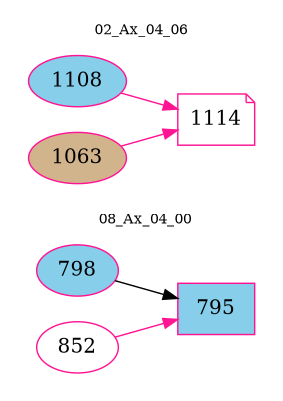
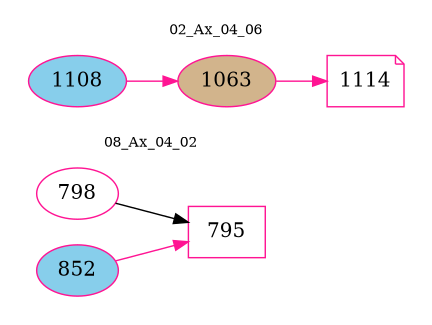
edge "1108" -> "1114": now "1108" -> "1063"
cluster "08_Ax_04_00": label "08_Ax_04_00" -> "08_Ax_04_02"
node "798": fillcolor skyblue -> white
node "795": fillcolor skyblue -> white
node "852": fillcolor white -> skyblue
